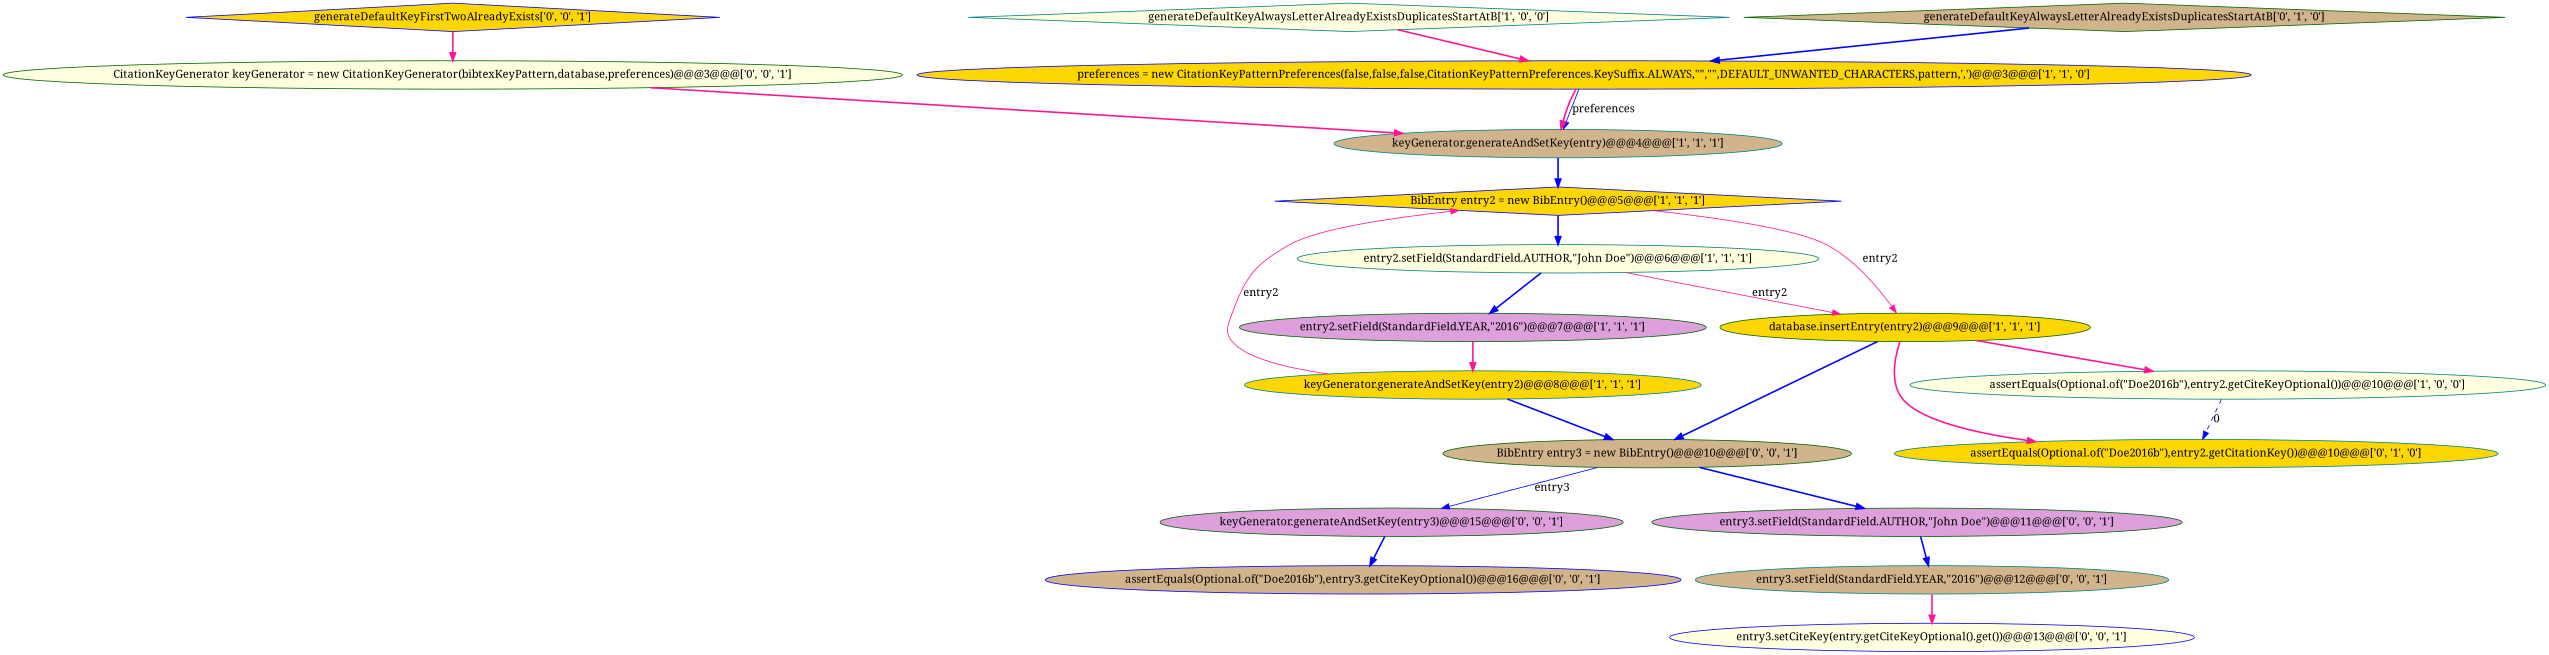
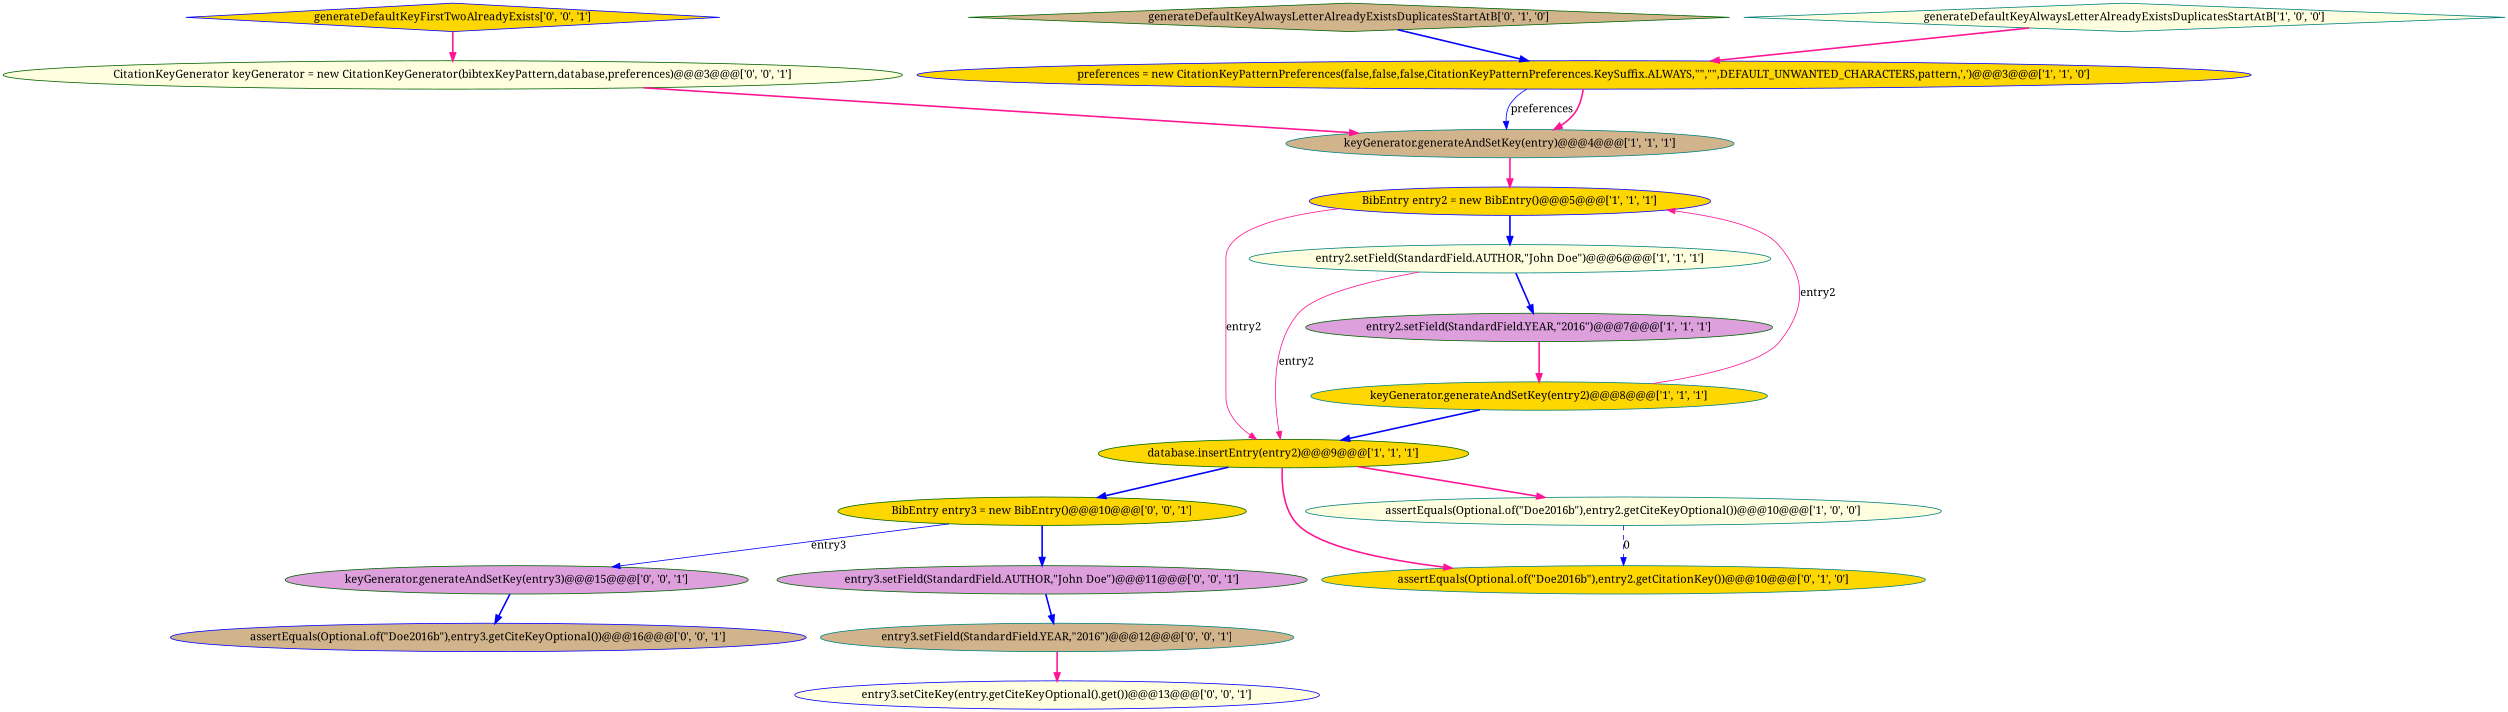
edge "keyGenerator.generateAndSetKey(entry)@@@4@@@['1', '1', '1']" -> "BibEntry entry2 = new BibEntry()@@@5@@@['1', '1', '1']": color blue -> deeppink
node "BibEntry entry2 = new BibEntry()@@@5@@@['1', '1', '1']": shape diamond -> ellipse
edge "keyGenerator.generateAndSetKey(entry2)@@@8@@@['1', '1', '1']" -> "BibEntry entry3 = new BibEntry()@@@10@@@['0', '0', '1']": now "keyGenerator.generateAndSetKey(entry2)@@@8@@@['1', '1', '1']" -> "database.insertEntry(entry2)@@@9@@@['1', '1', '1']"
node "BibEntry entry3 = new BibEntry()@@@10@@@['0', '0', '1']": fillcolor tan -> gold
